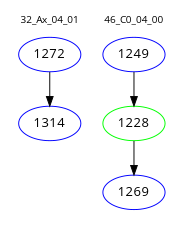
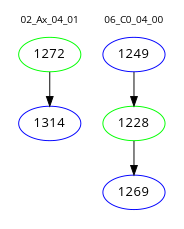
cluster "32_Ax_04_01": label "32_Ax_04_01" -> "02_Ax_04_01"
cluster "46_C0_04_00": label "46_C0_04_00" -> "06_C0_04_00"
node "1272": color blue -> green
